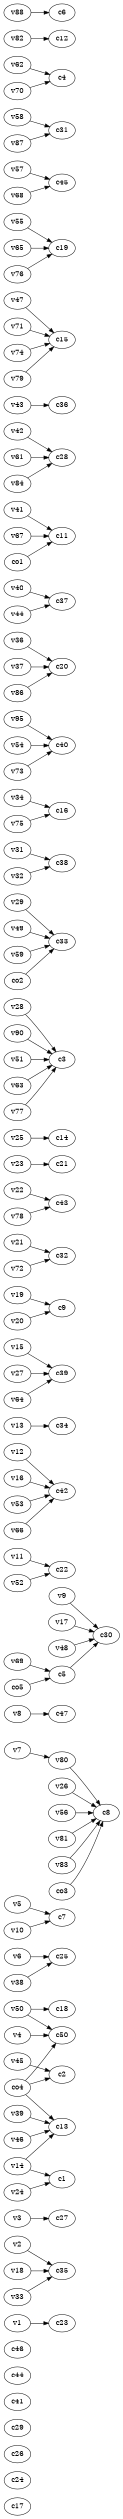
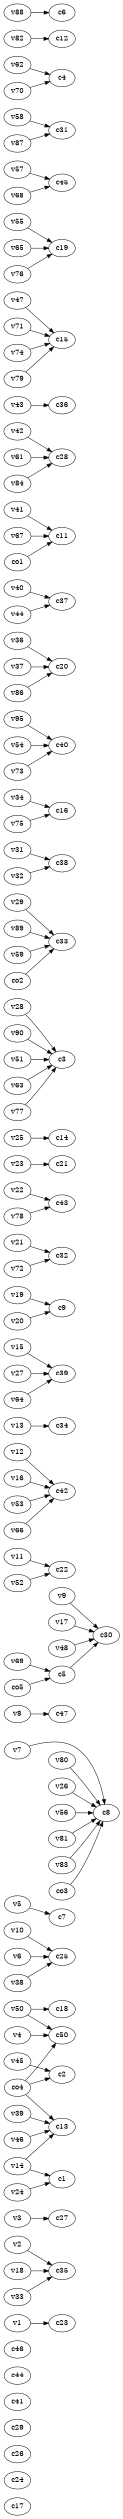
node "v49": label "v49" -> "v89"
edge "v7" -> "v80": now "v7" -> "c8"
edge "v10" -> "c7": now "v10" -> "c25"
